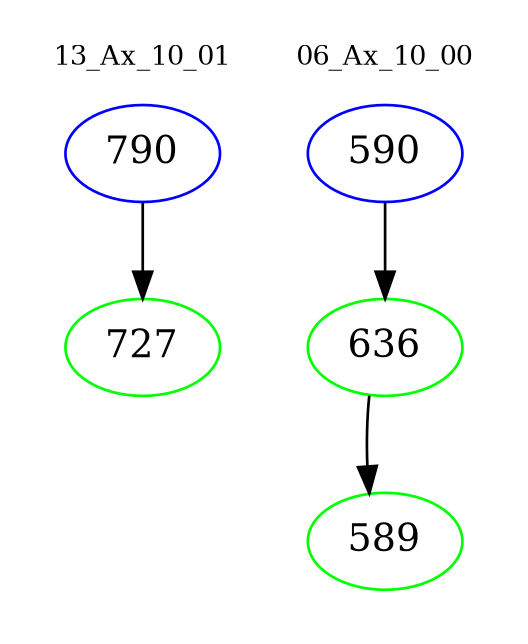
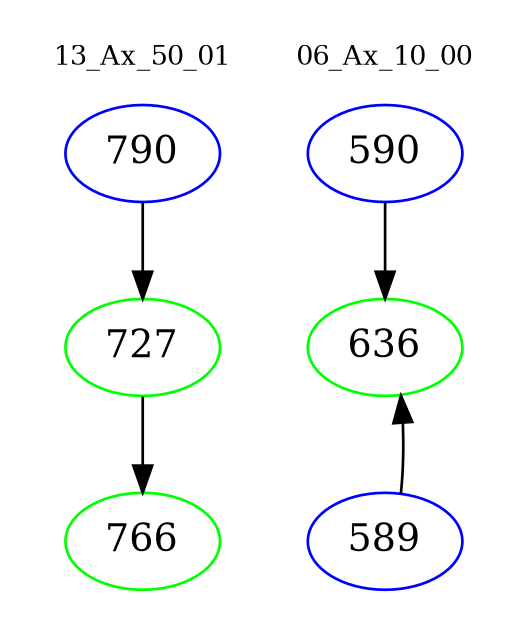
cluster "13_Ax_10_01": label "13_Ax_10_01" -> "13_Ax_50_01"
edge "636" -> "589": reversed
node "766": added
node "589": color green -> blue
